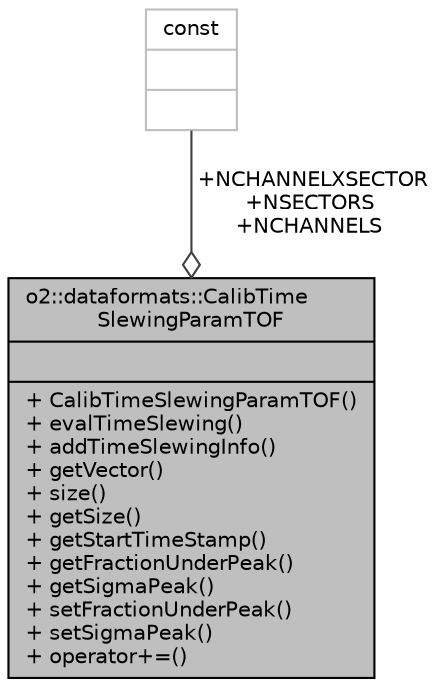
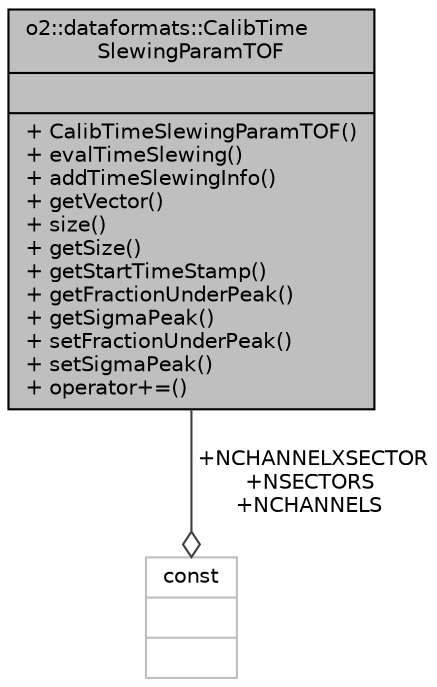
edge "const" -> "o2::dataformats::CalibTime": reversed
